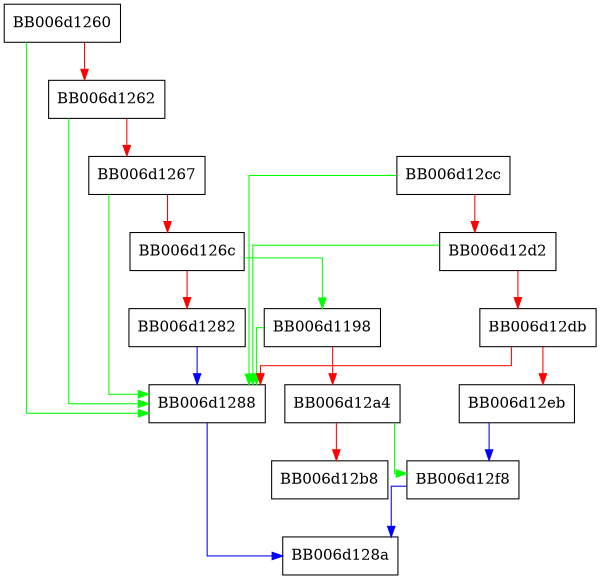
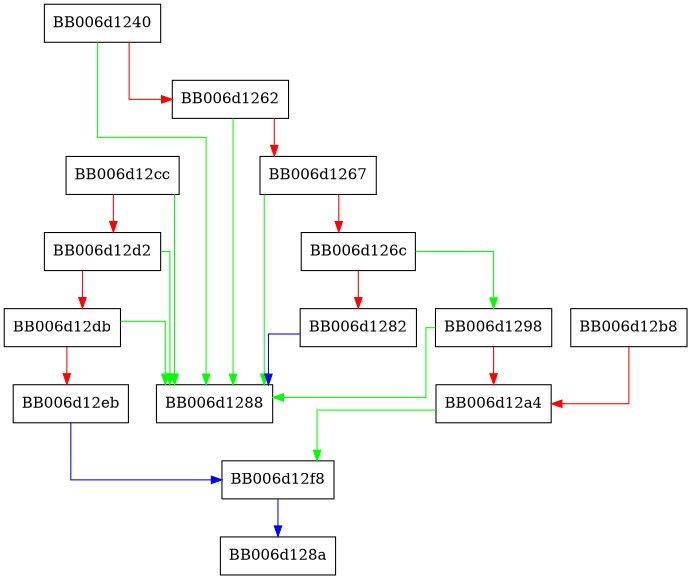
node "BB006d1260": label "BB006d1260" -> "BB006d1240"
node "BB006d1198": label "BB006d1198" -> "BB006d1298"
edge "BB006d12db" -> "BB006d1288": color red -> green
edge "BB006d12a4" -> "BB006d12b8": reversed
edge "BB006d1288" -> "BB006d128a": removed
